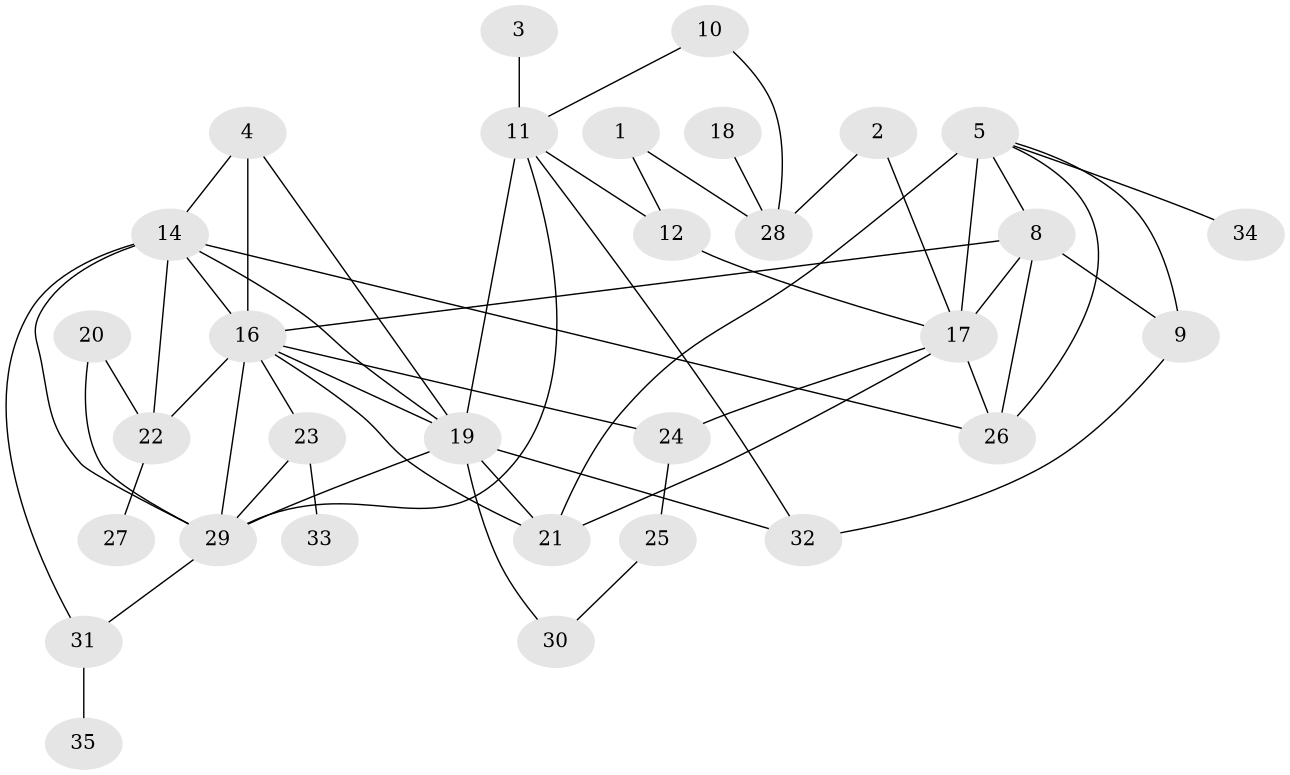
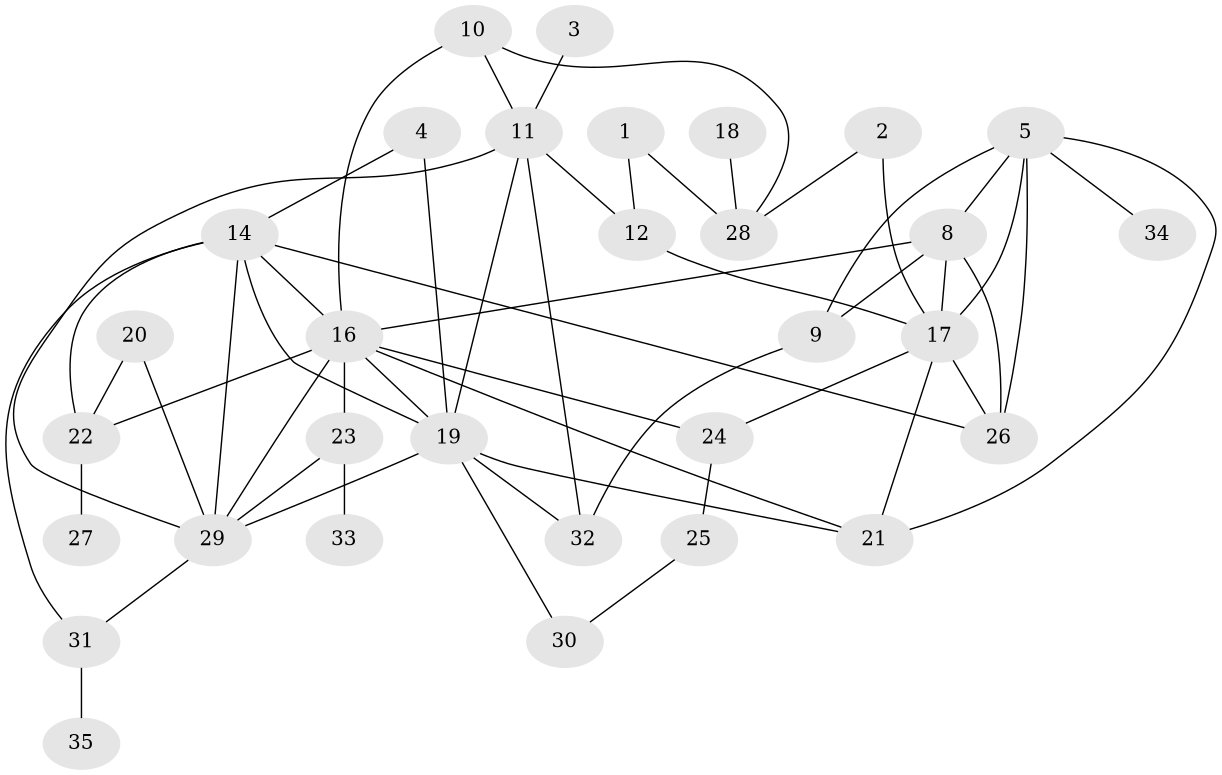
edge "4" -- "16": now "10" -- "16"
